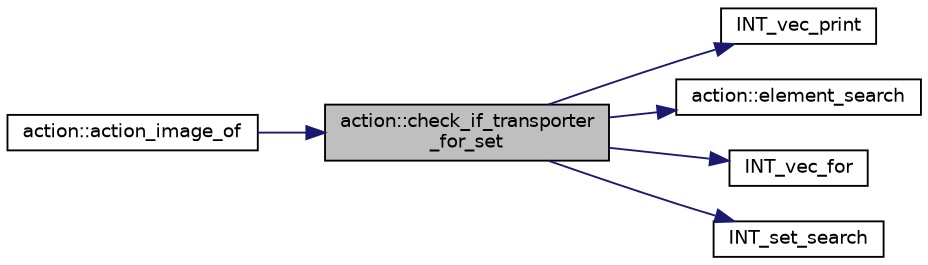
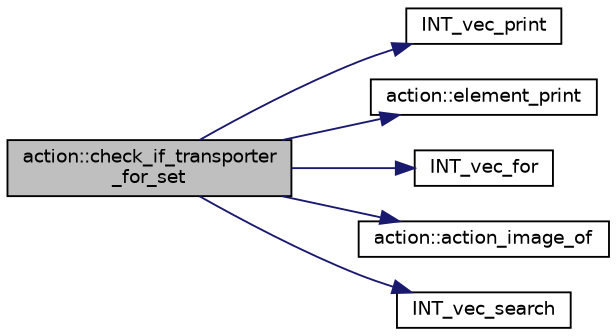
node "action::element_search": label "action::element_search" -> "action::element_print"
edge "action::action_image_of" -> "action::check_if_transporter _for_set": reversed
node "INT_set_search": label "INT_set_search" -> "INT_vec_search"
